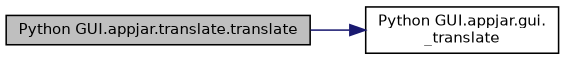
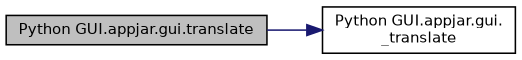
node "Python GUI.appjar.translate.translate": label "Python GUI.appjar.translate.translate" -> "Python GUI.appjar.gui.translate"
